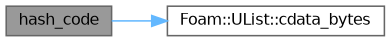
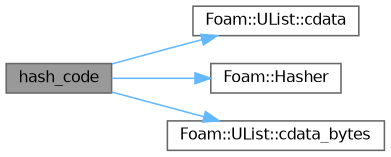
node "Foam::UList::cdata": added
node "Foam::Hasher": added
